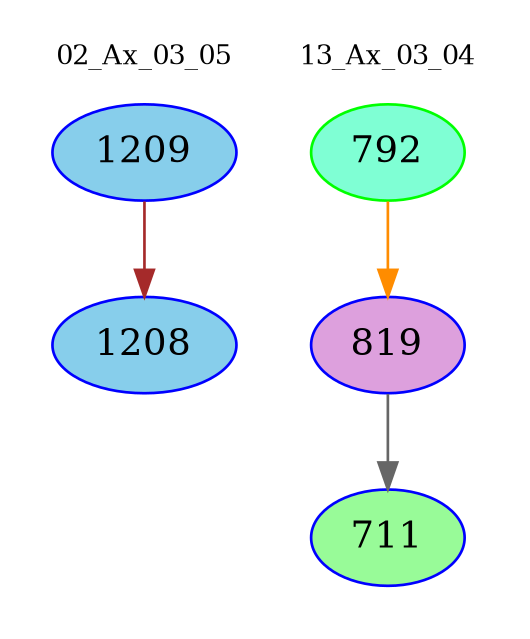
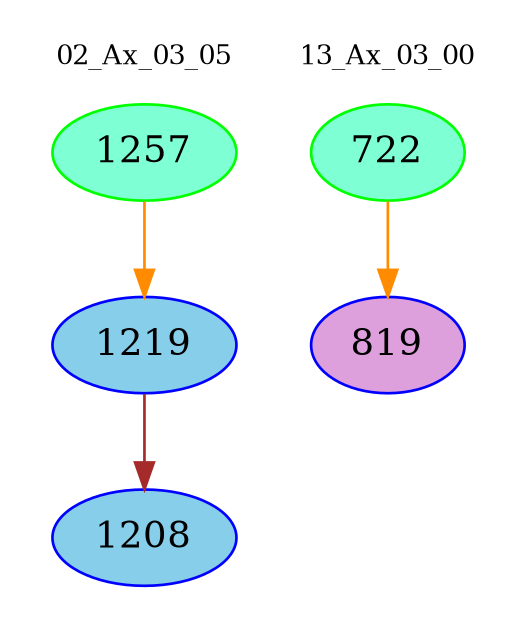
cluster "13_Ax_03_04": label "13_Ax_03_04" -> "13_Ax_03_00"
node "1257": added
node "1209": label "1209" -> "1219"
node "792": label "792" -> "722"
node "711": removed
